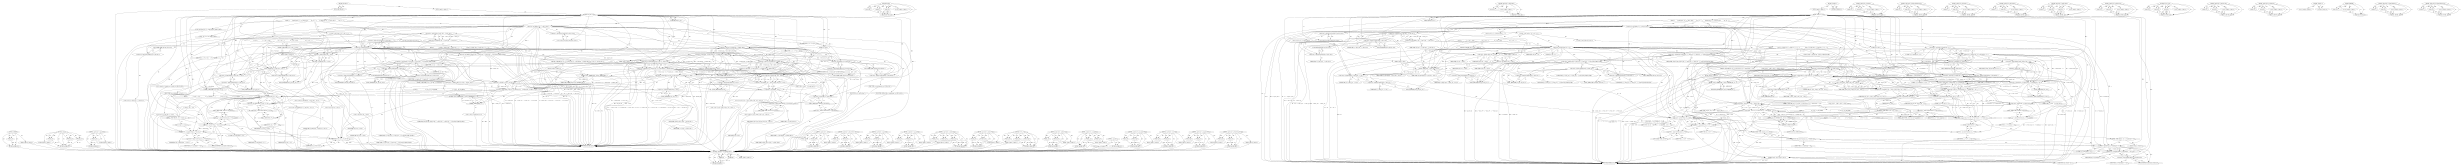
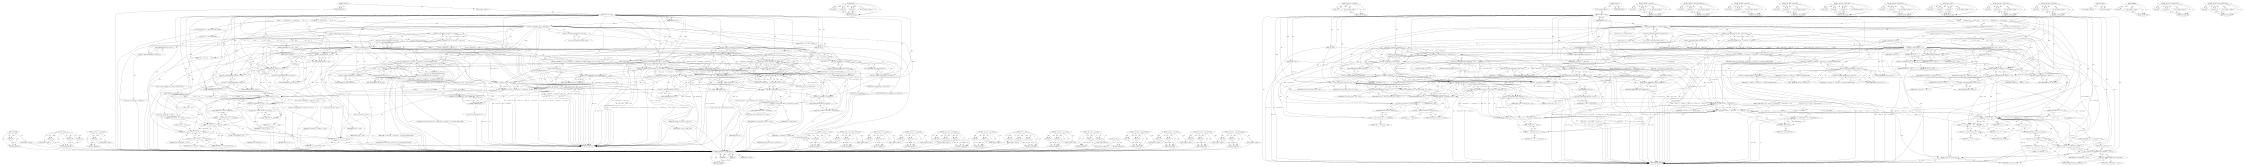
node "<(LOCAL,int64_t target_end: int64_t)<SUB>13</SUB>>": removed
